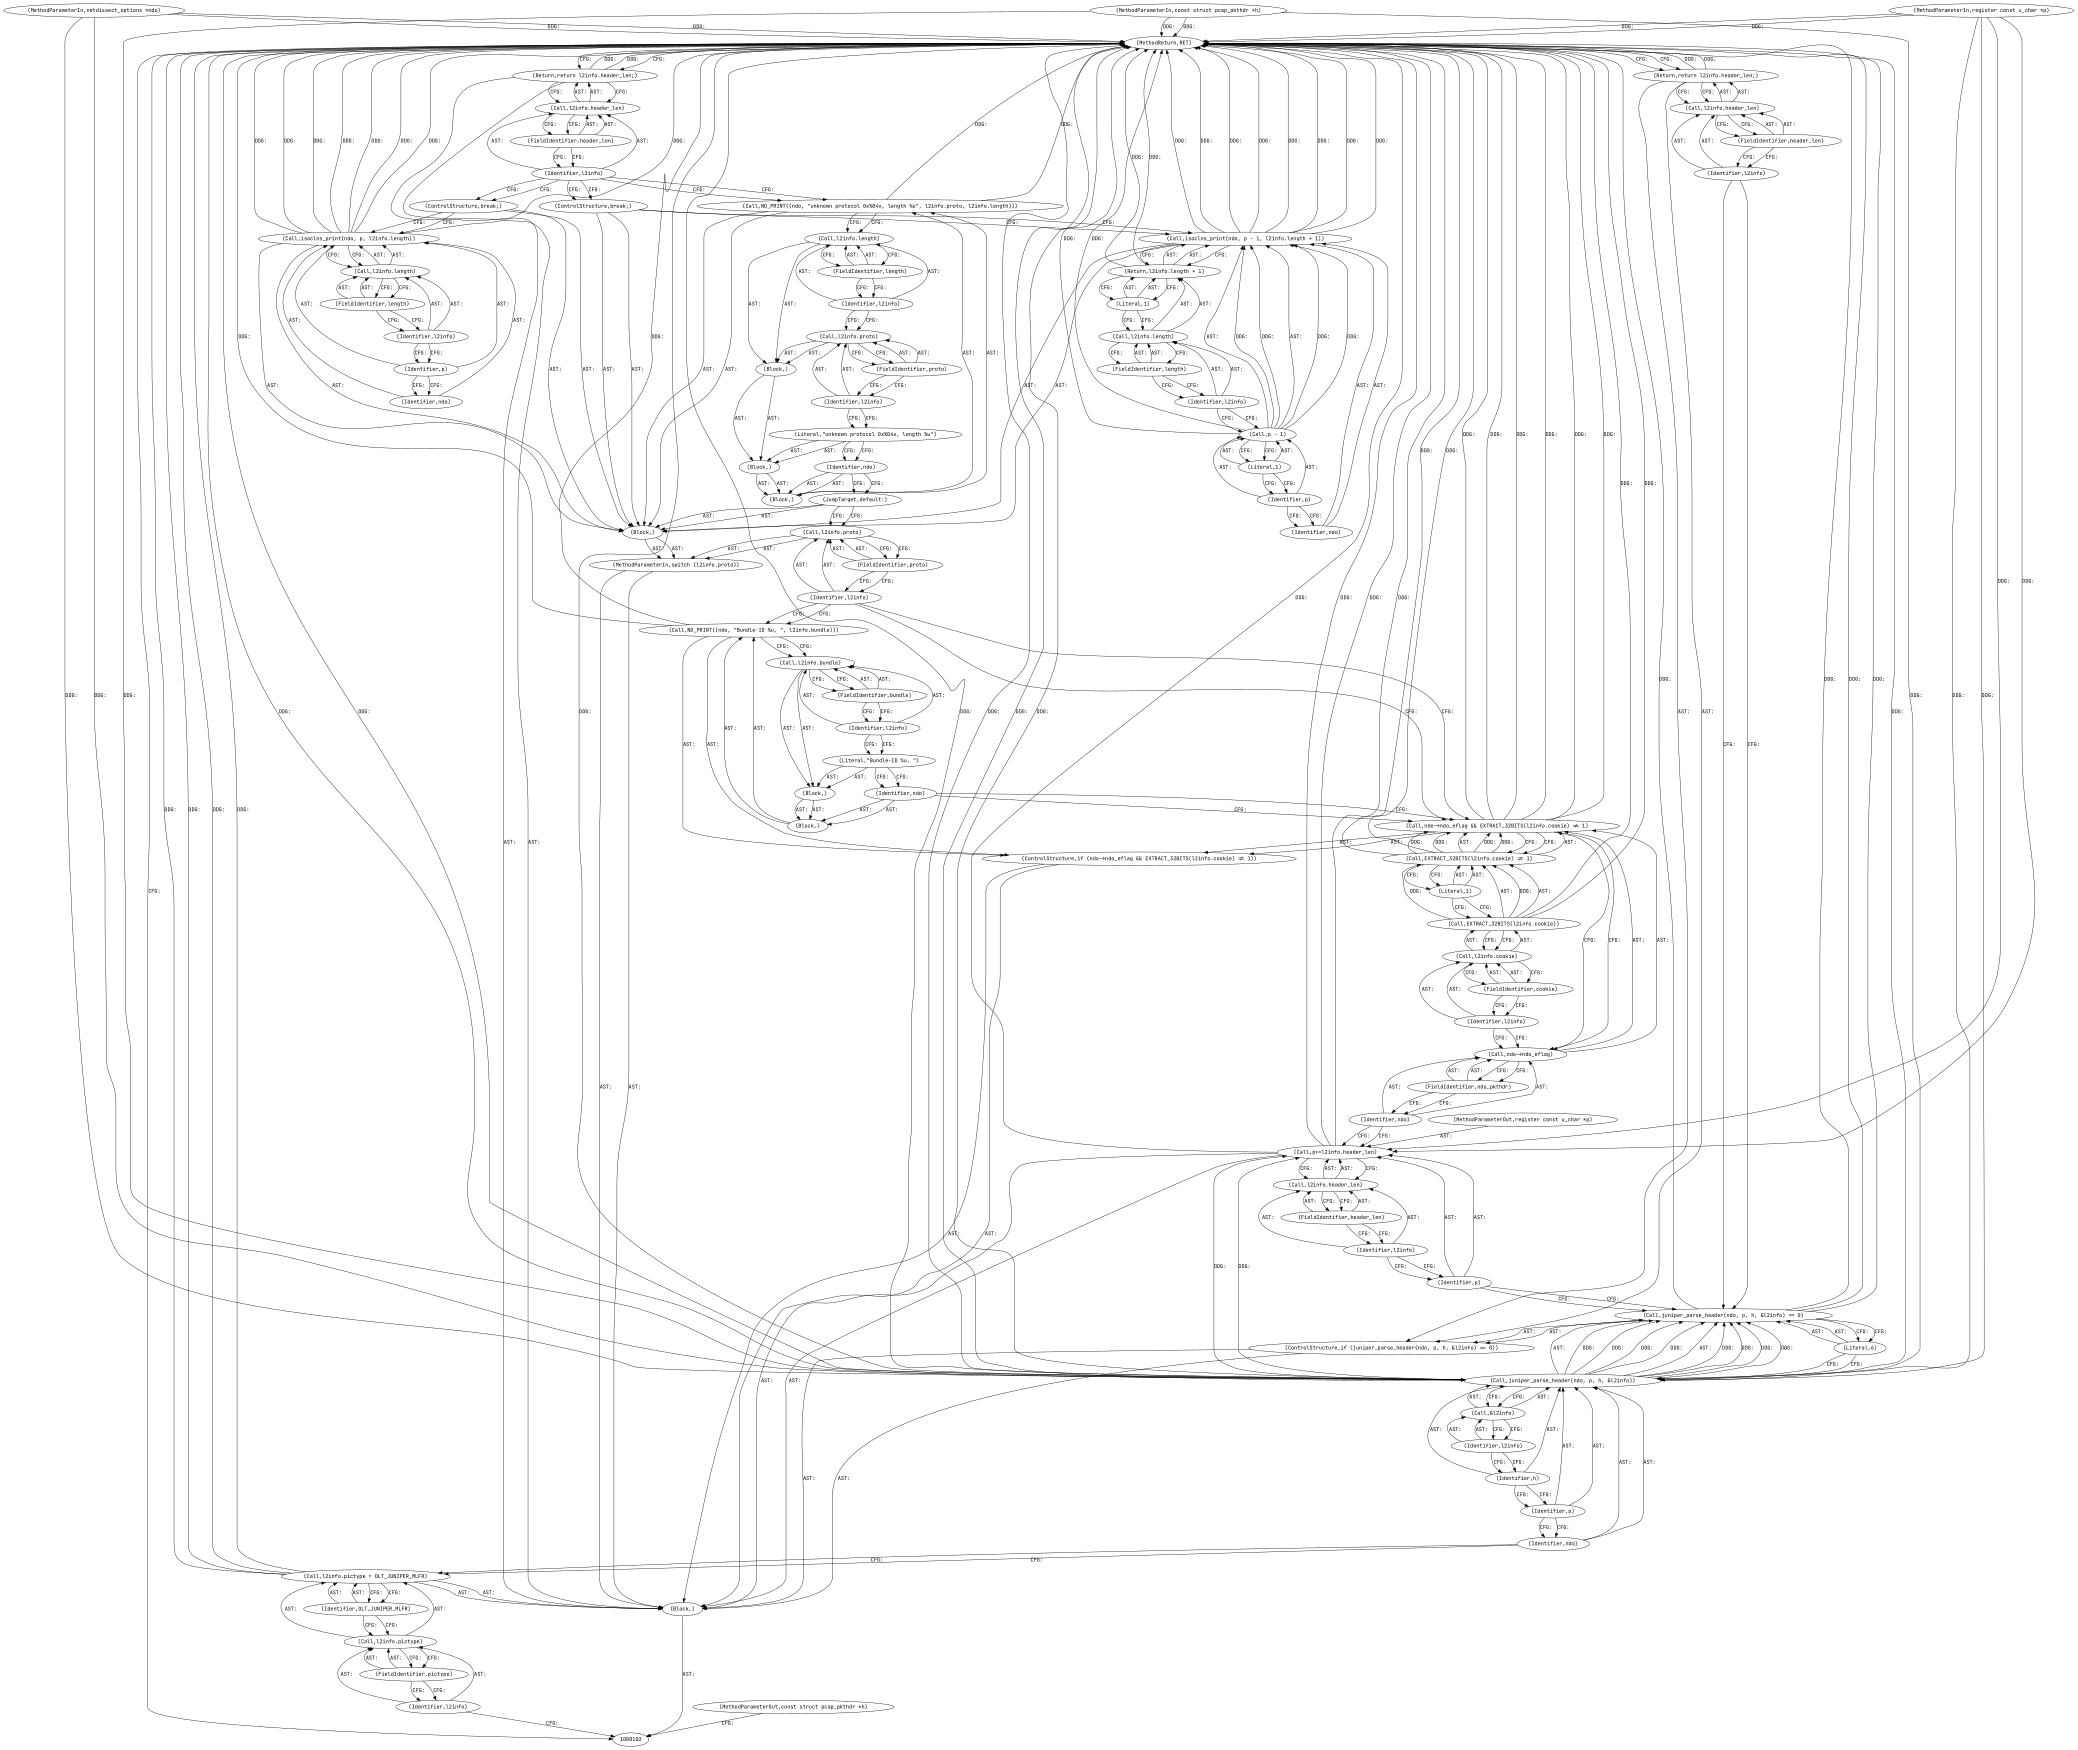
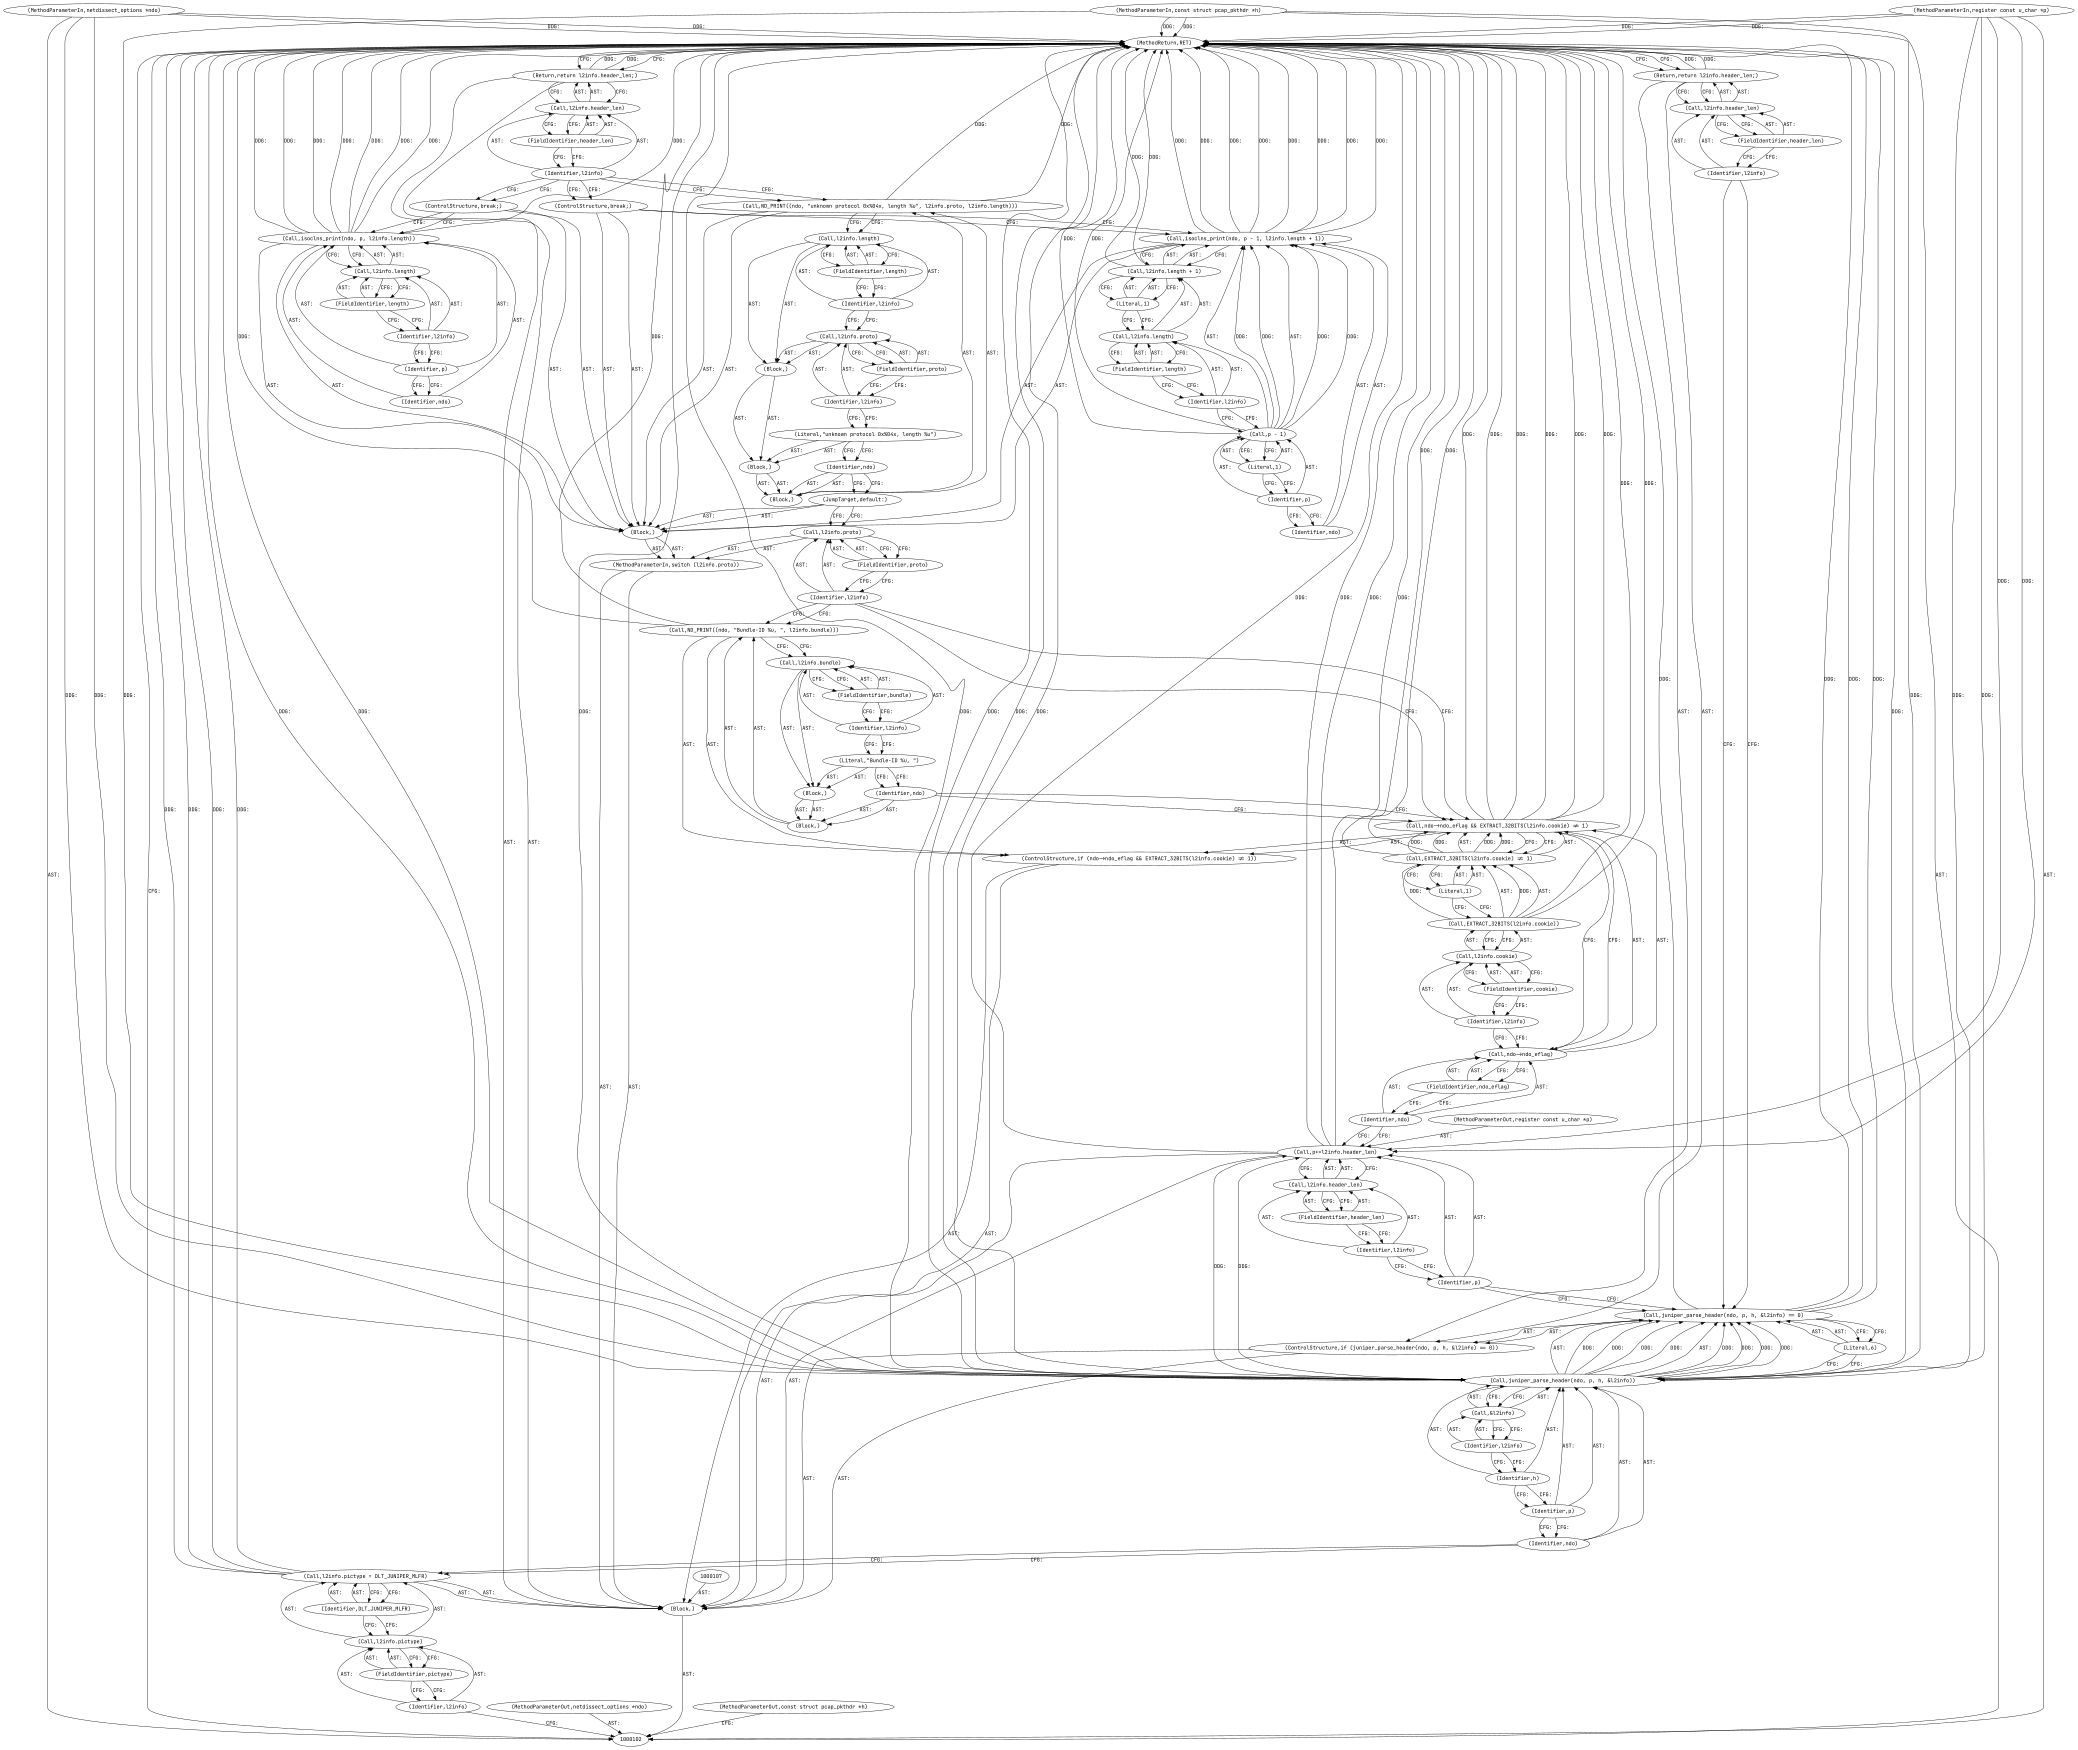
node "(Return,l2info.length + 1)": label "(Return,l2info.length + 1)" -> "(Call,l2info.length + 1)"
node "(FieldIdentifier,ndo_pkthdr)": label "(FieldIdentifier,ndo_pkthdr)" -> "(FieldIdentifier,ndo_eflag)"
edge "(MethodParameterIn,netdissect_options *ndo)" -> "1000102": added, label "AST:"
edge "(MethodParameterIn,const struct pcap_pkthdr *h)" -> "1000102": added, label "AST:"
edge "(MethodParameterIn,register const u_char *p)" -> "1000102": added, label "AST:"
node "1000107": added
node "(MethodParameterOut,netdissect_options *ndo)": added
